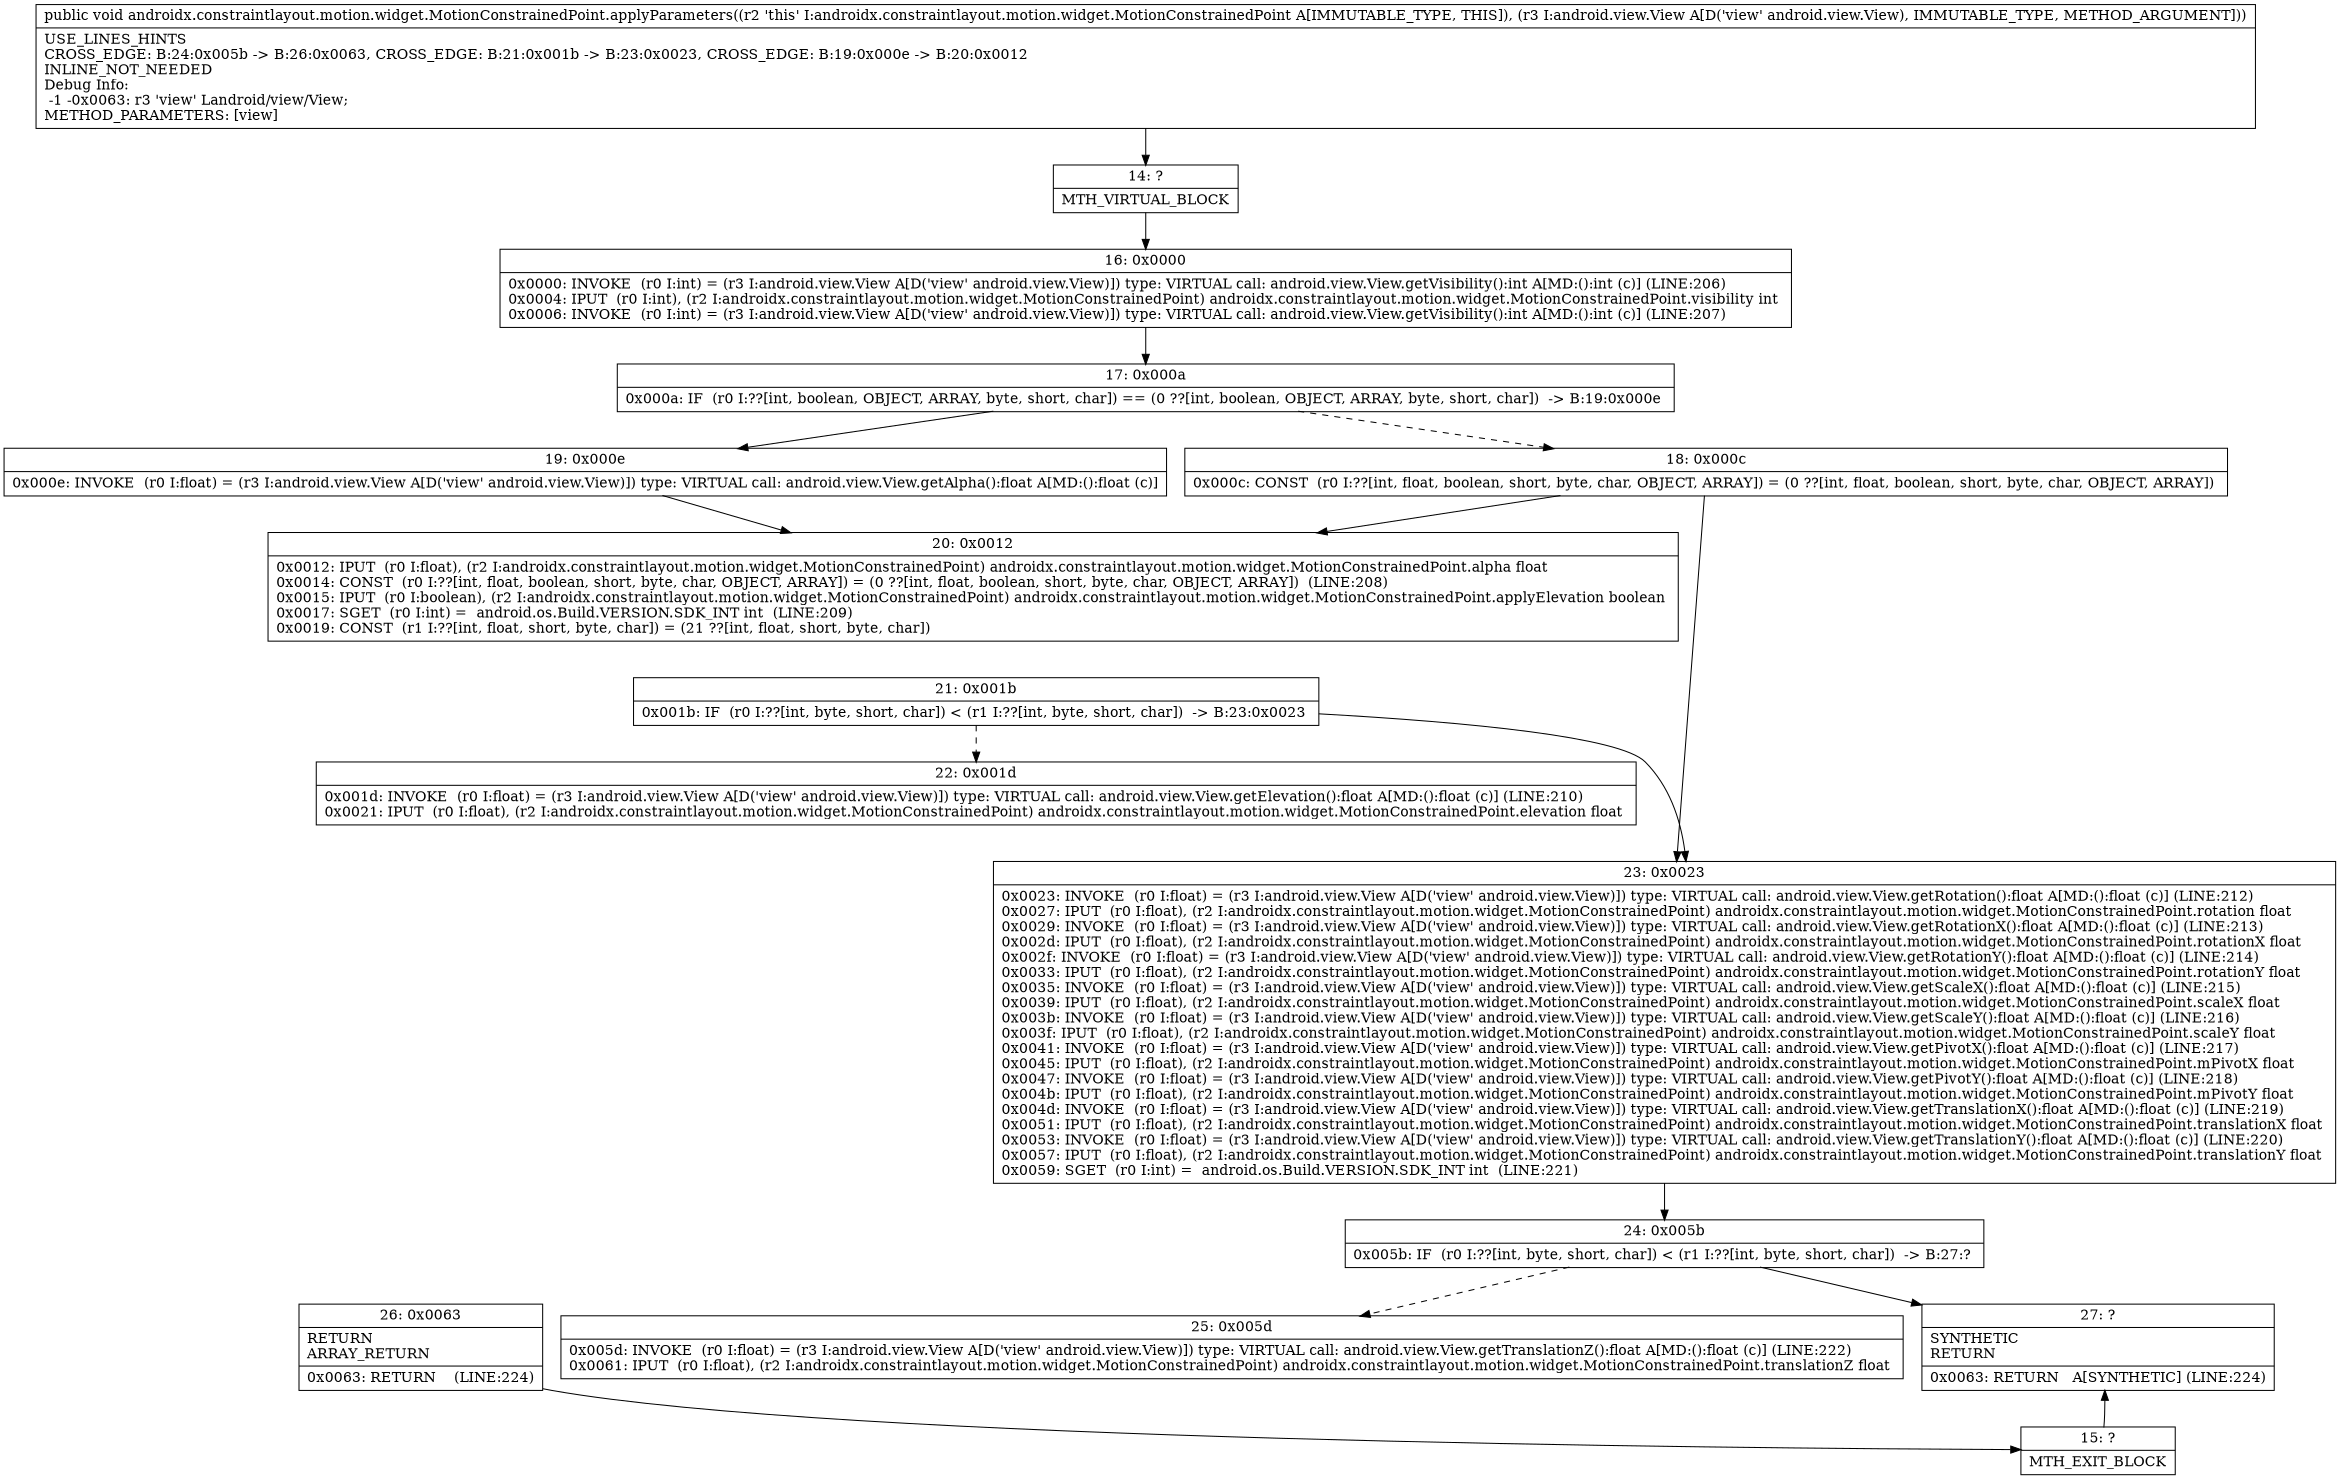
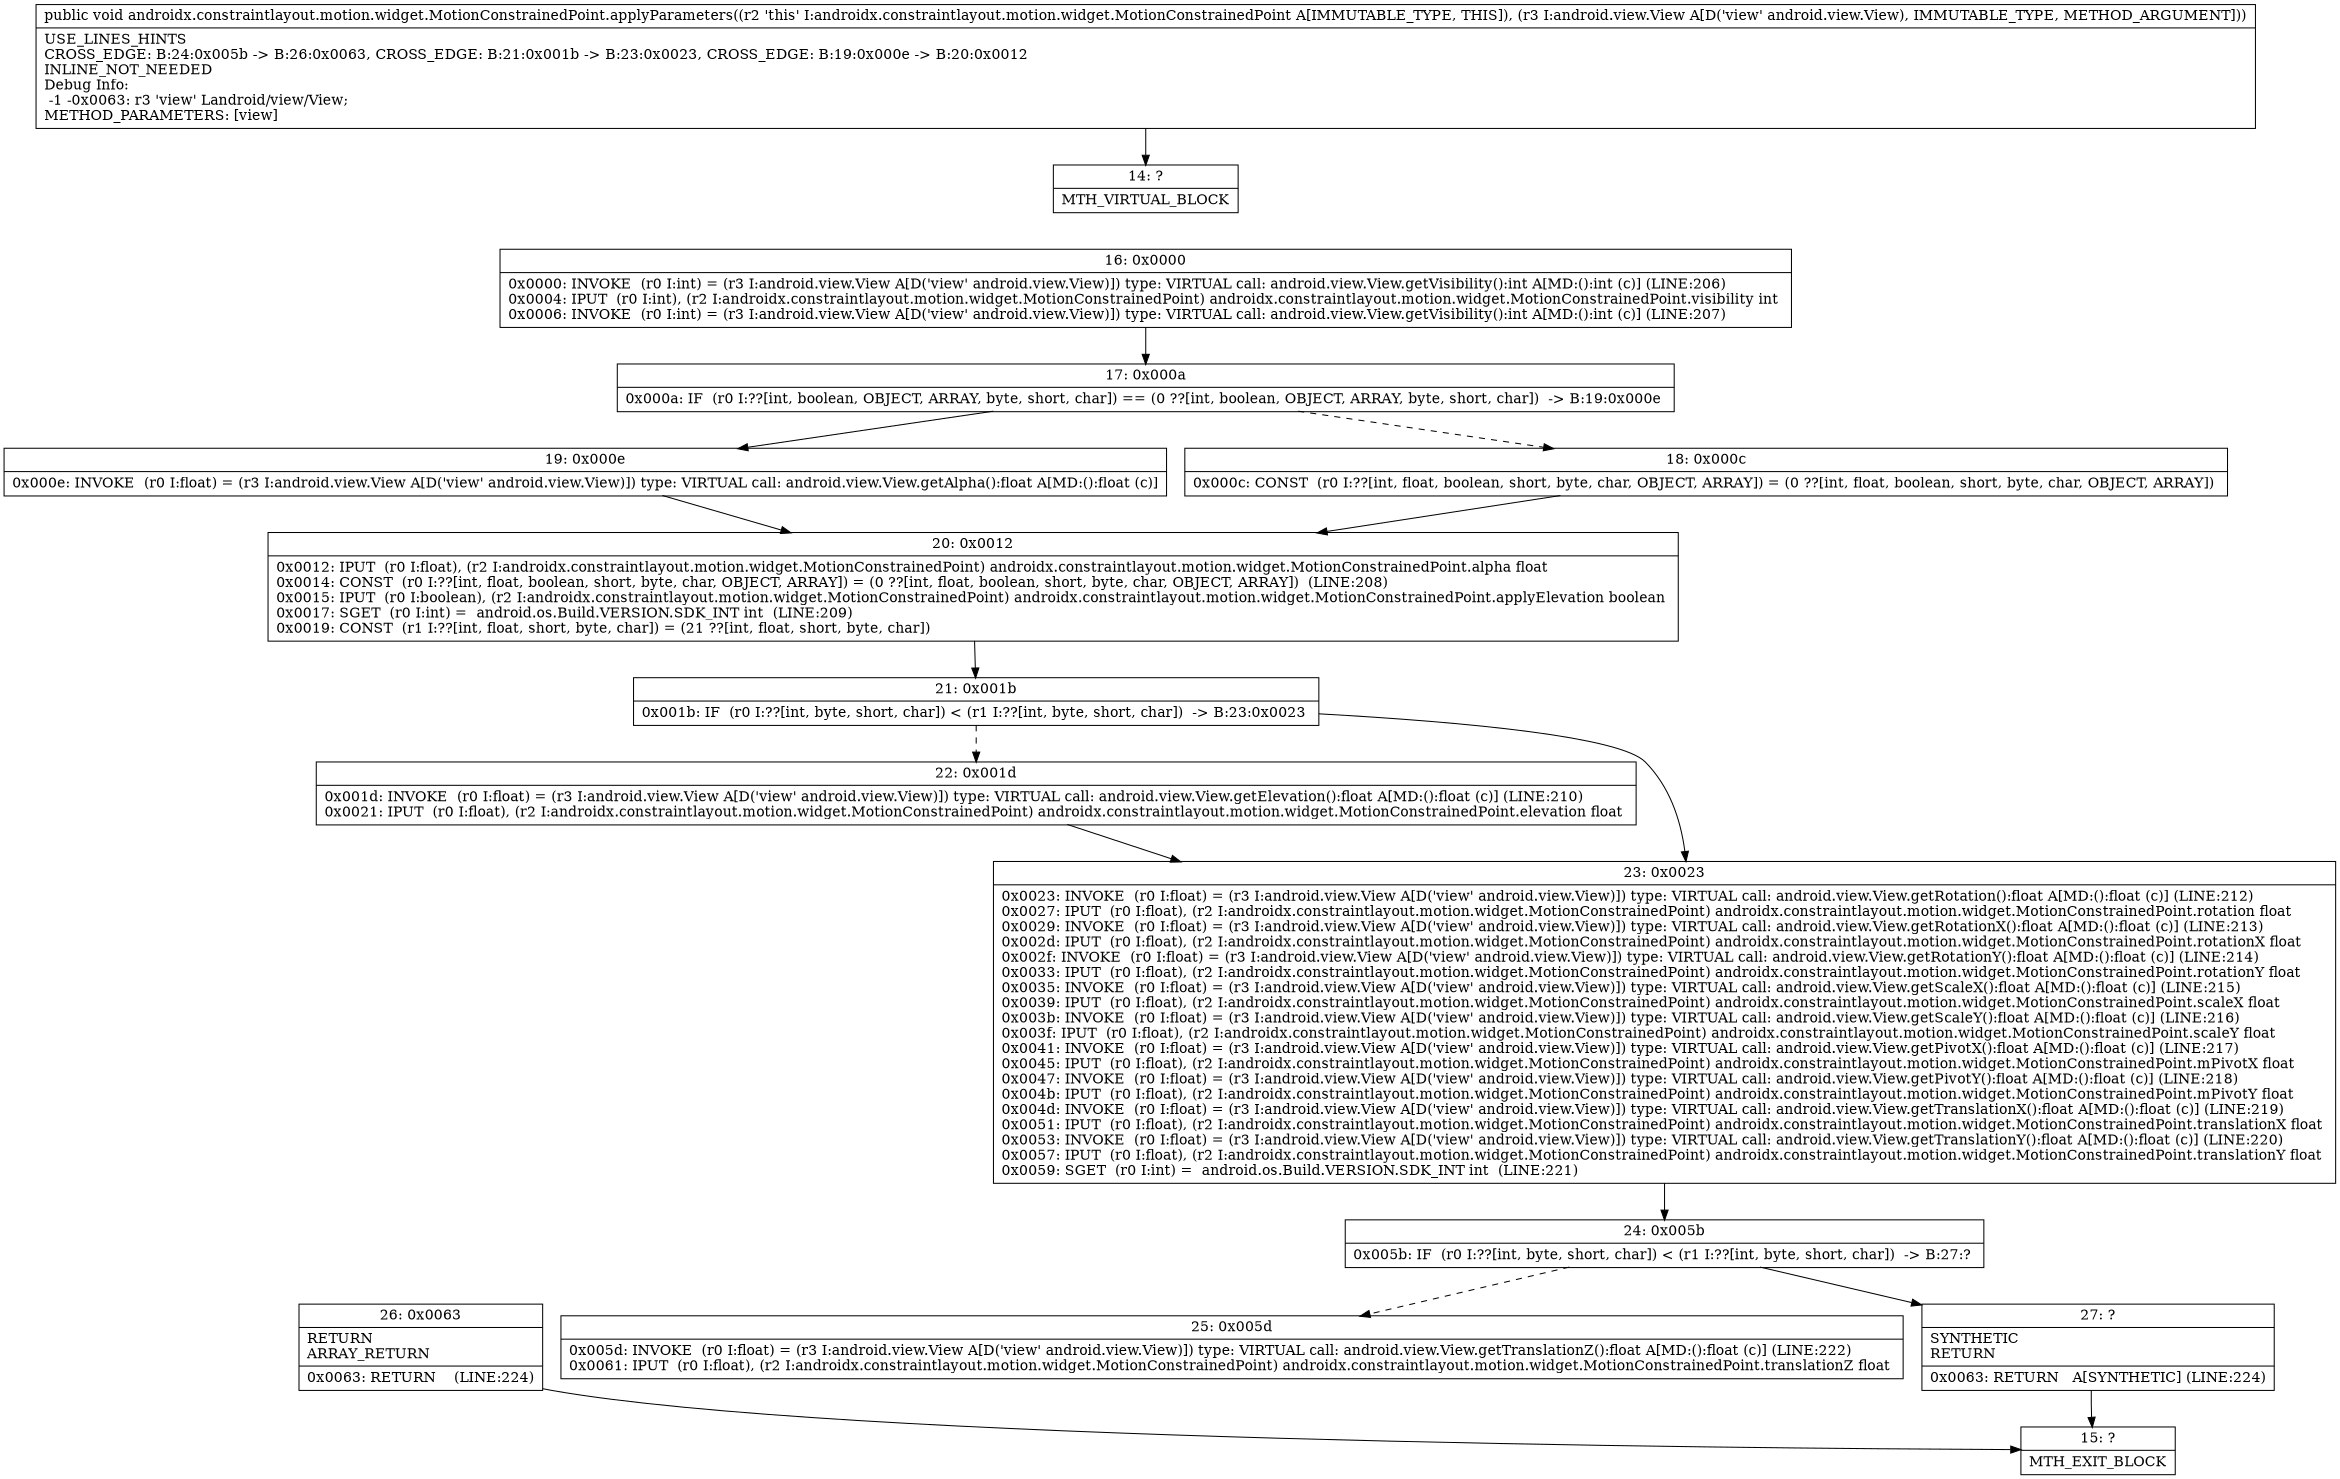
edge "14: ?" -> "16: 0x0000": removed
edge "20: 0x0012" -> "21: 0x001b": added
edge "18: 0x000c" -> "23: 0x0023": now "22: 0x001d" -> "23: 0x0023"
edge "15: ?" -> "27: ?": reversed
